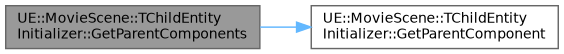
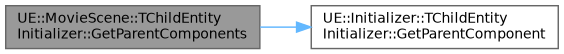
node "UE::MovieScene::TChildEntity Initializer::GetParentComponent": label "UE::MovieScene::TChildEntity Initializer::GetParentComponent" -> "UE::Initializer::TChildEntity Initializer::GetParentComponent"
